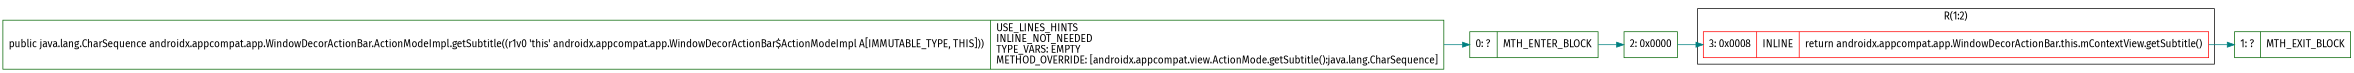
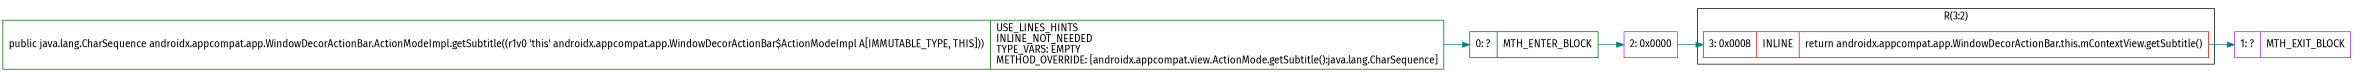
cluster "R(1:2)": label "R(1:2)" -> "R(3:2)"
node "2: 0x0000": color darkgreen -> purple
node "1: ?": color darkgreen -> purple
